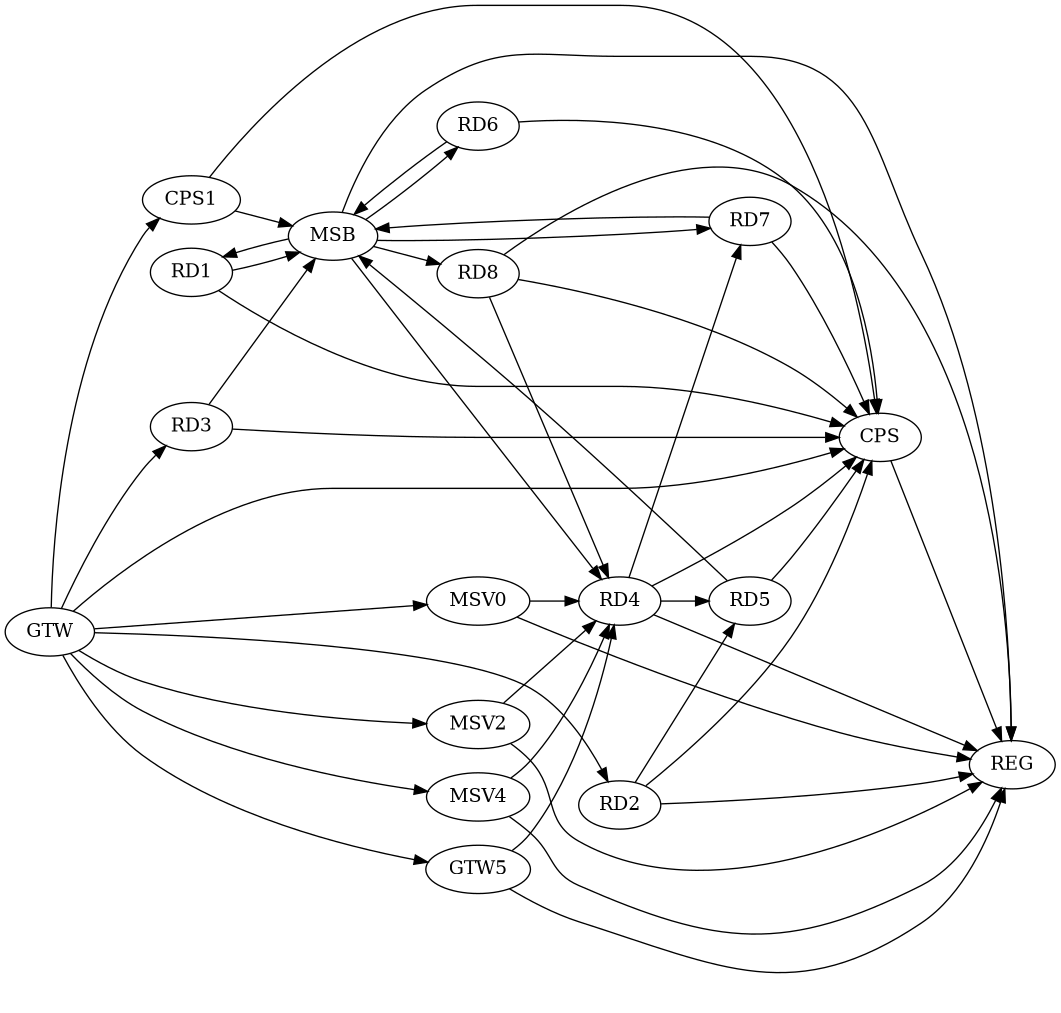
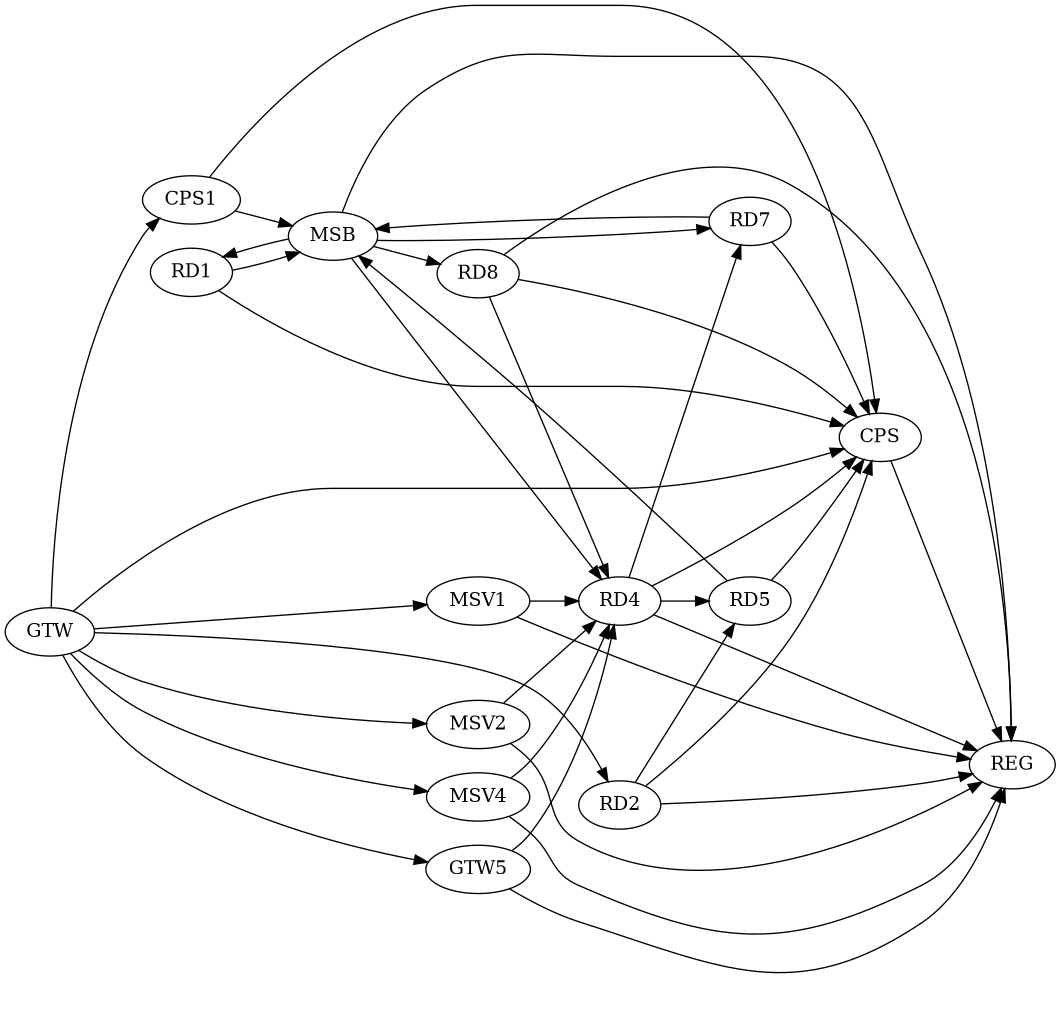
node "RD6": removed
node "RD3": removed
node "MSV0": label "MSV0" -> "MSV1"
